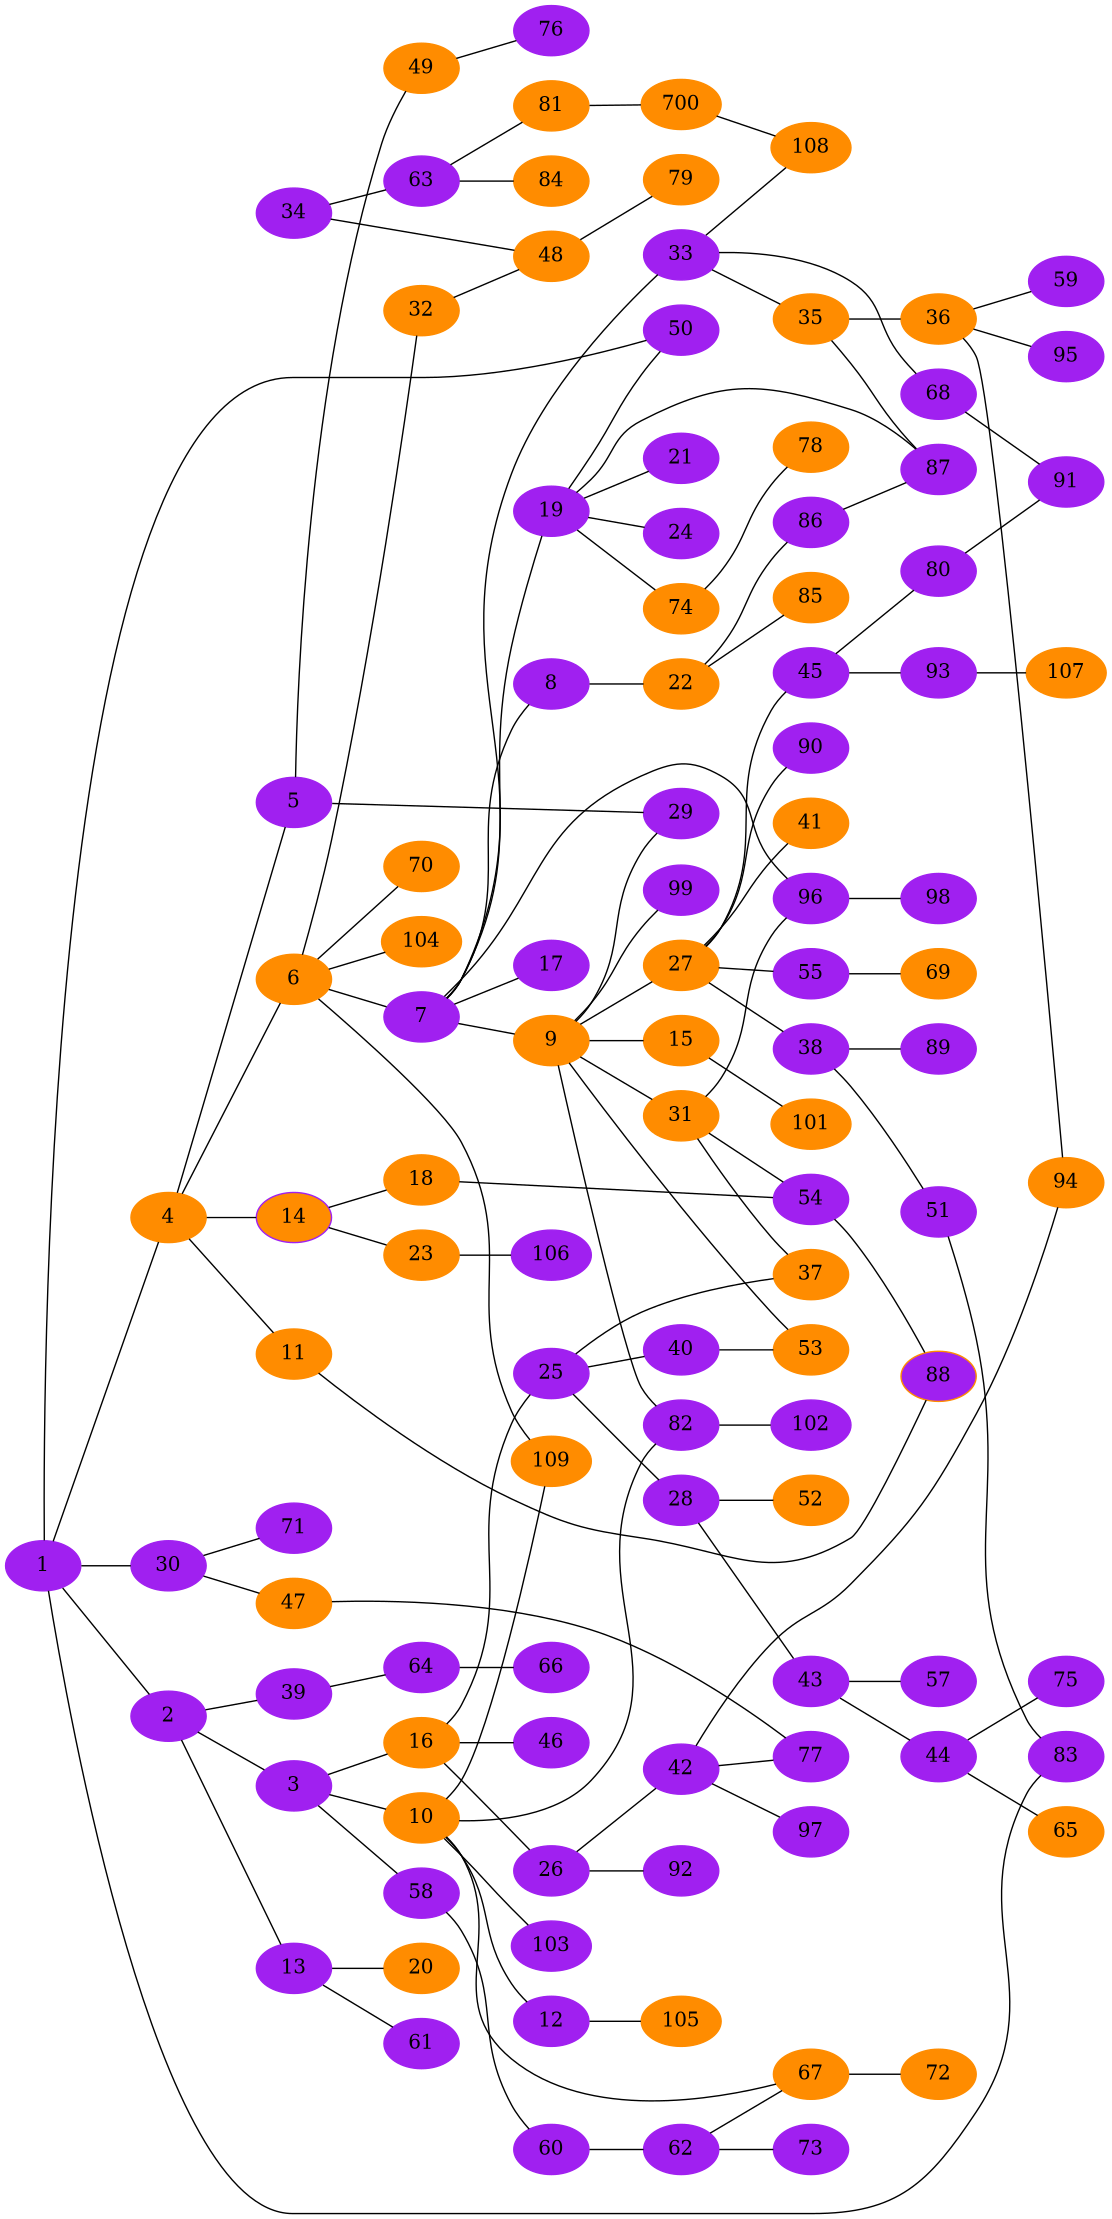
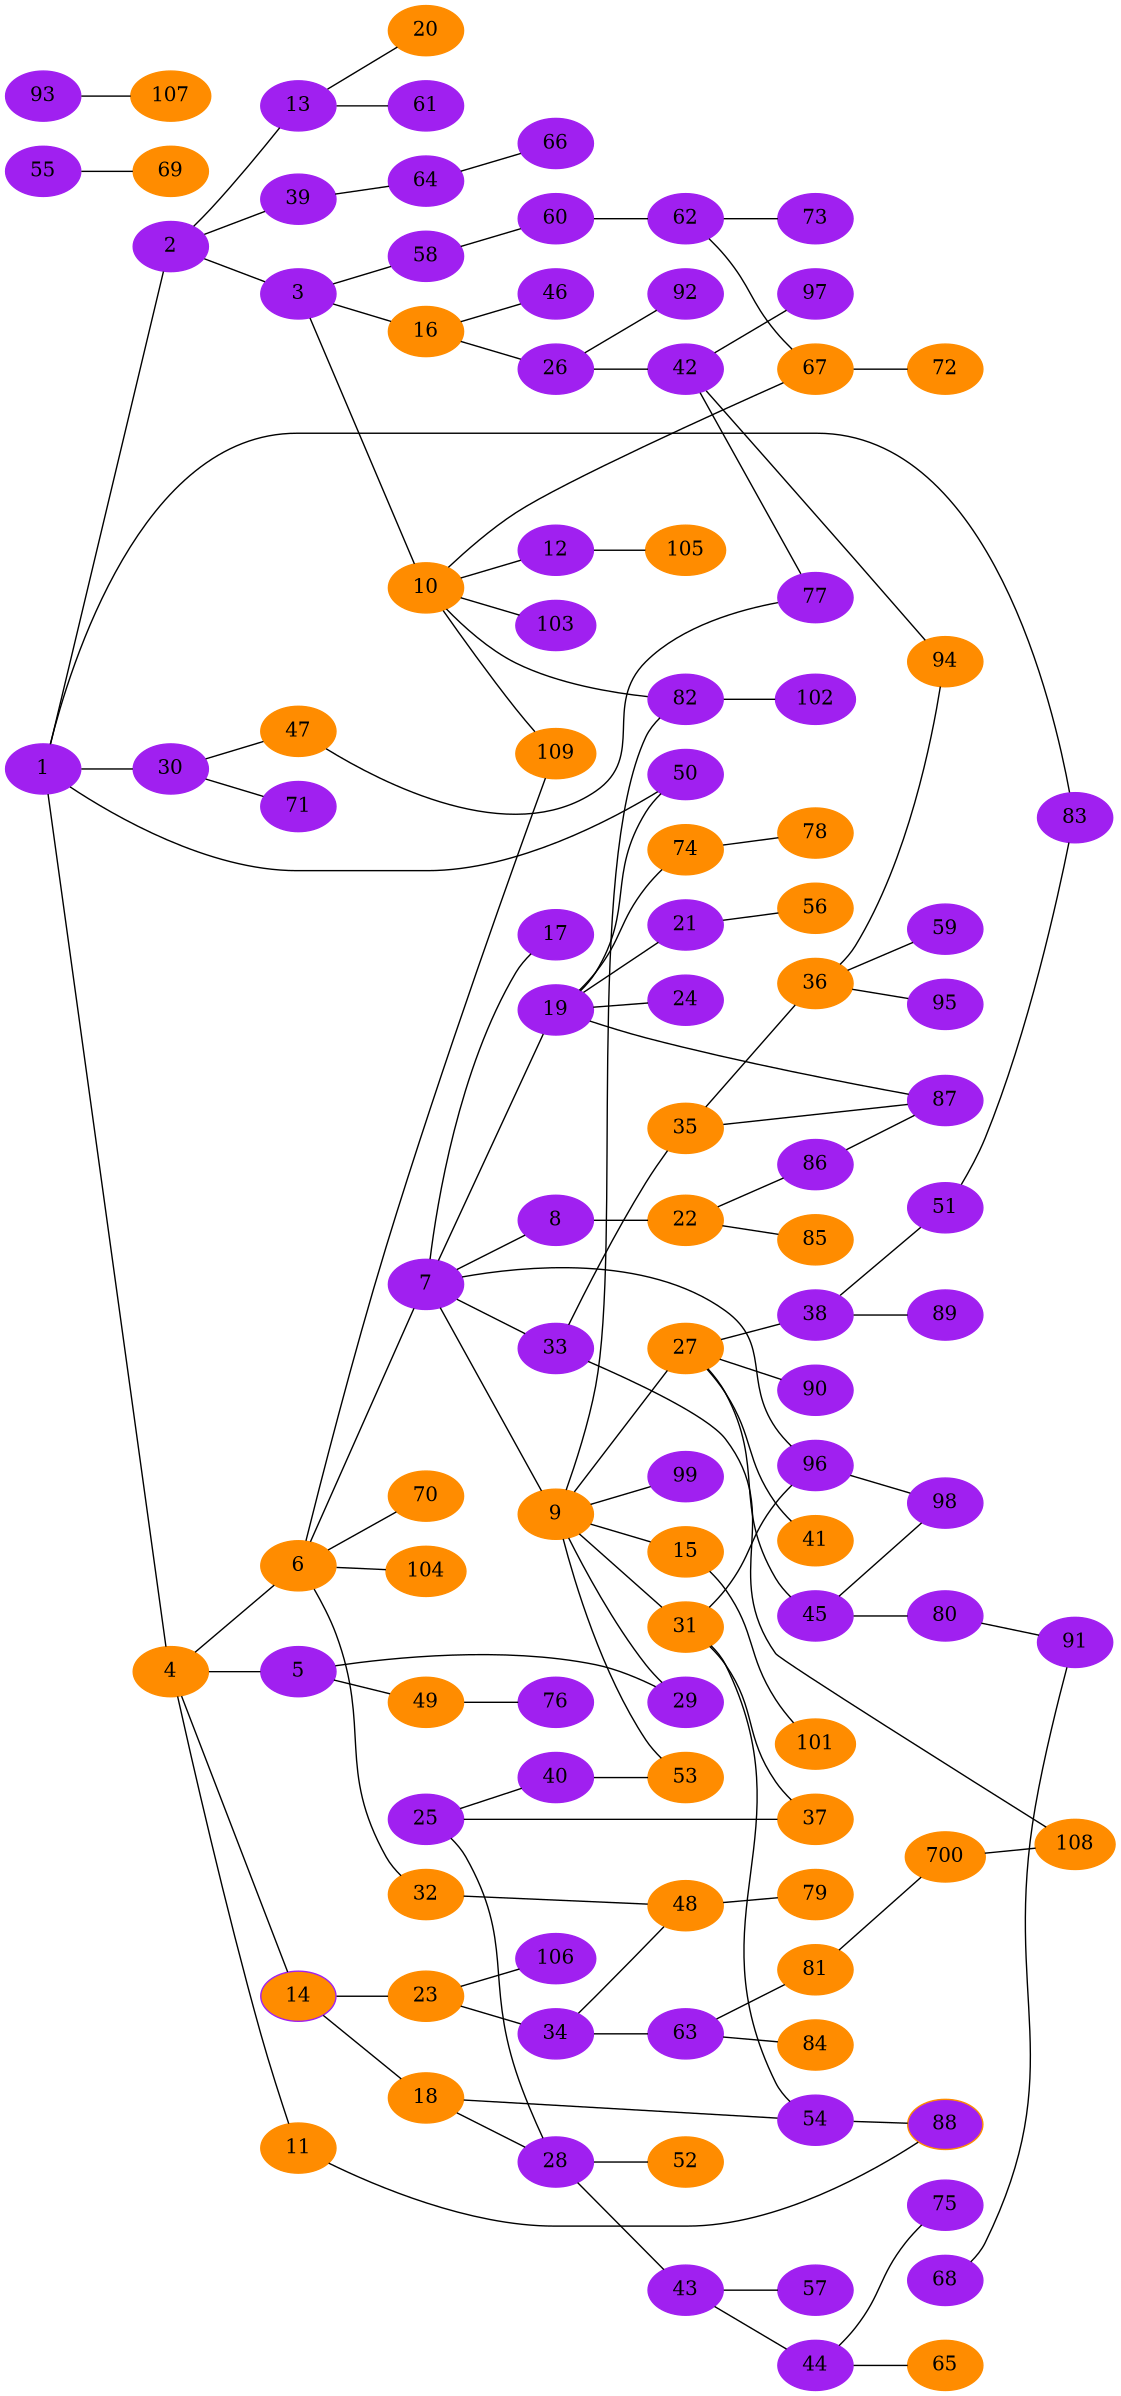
edge "33" -- "68": removed
edge "45" -- "93": now "45" -- "98"
node "56": added
edge "27" -- "55": removed
edge "25" -- "16": removed
edge "23" -- "34": added
edge "18" -- "28": added
